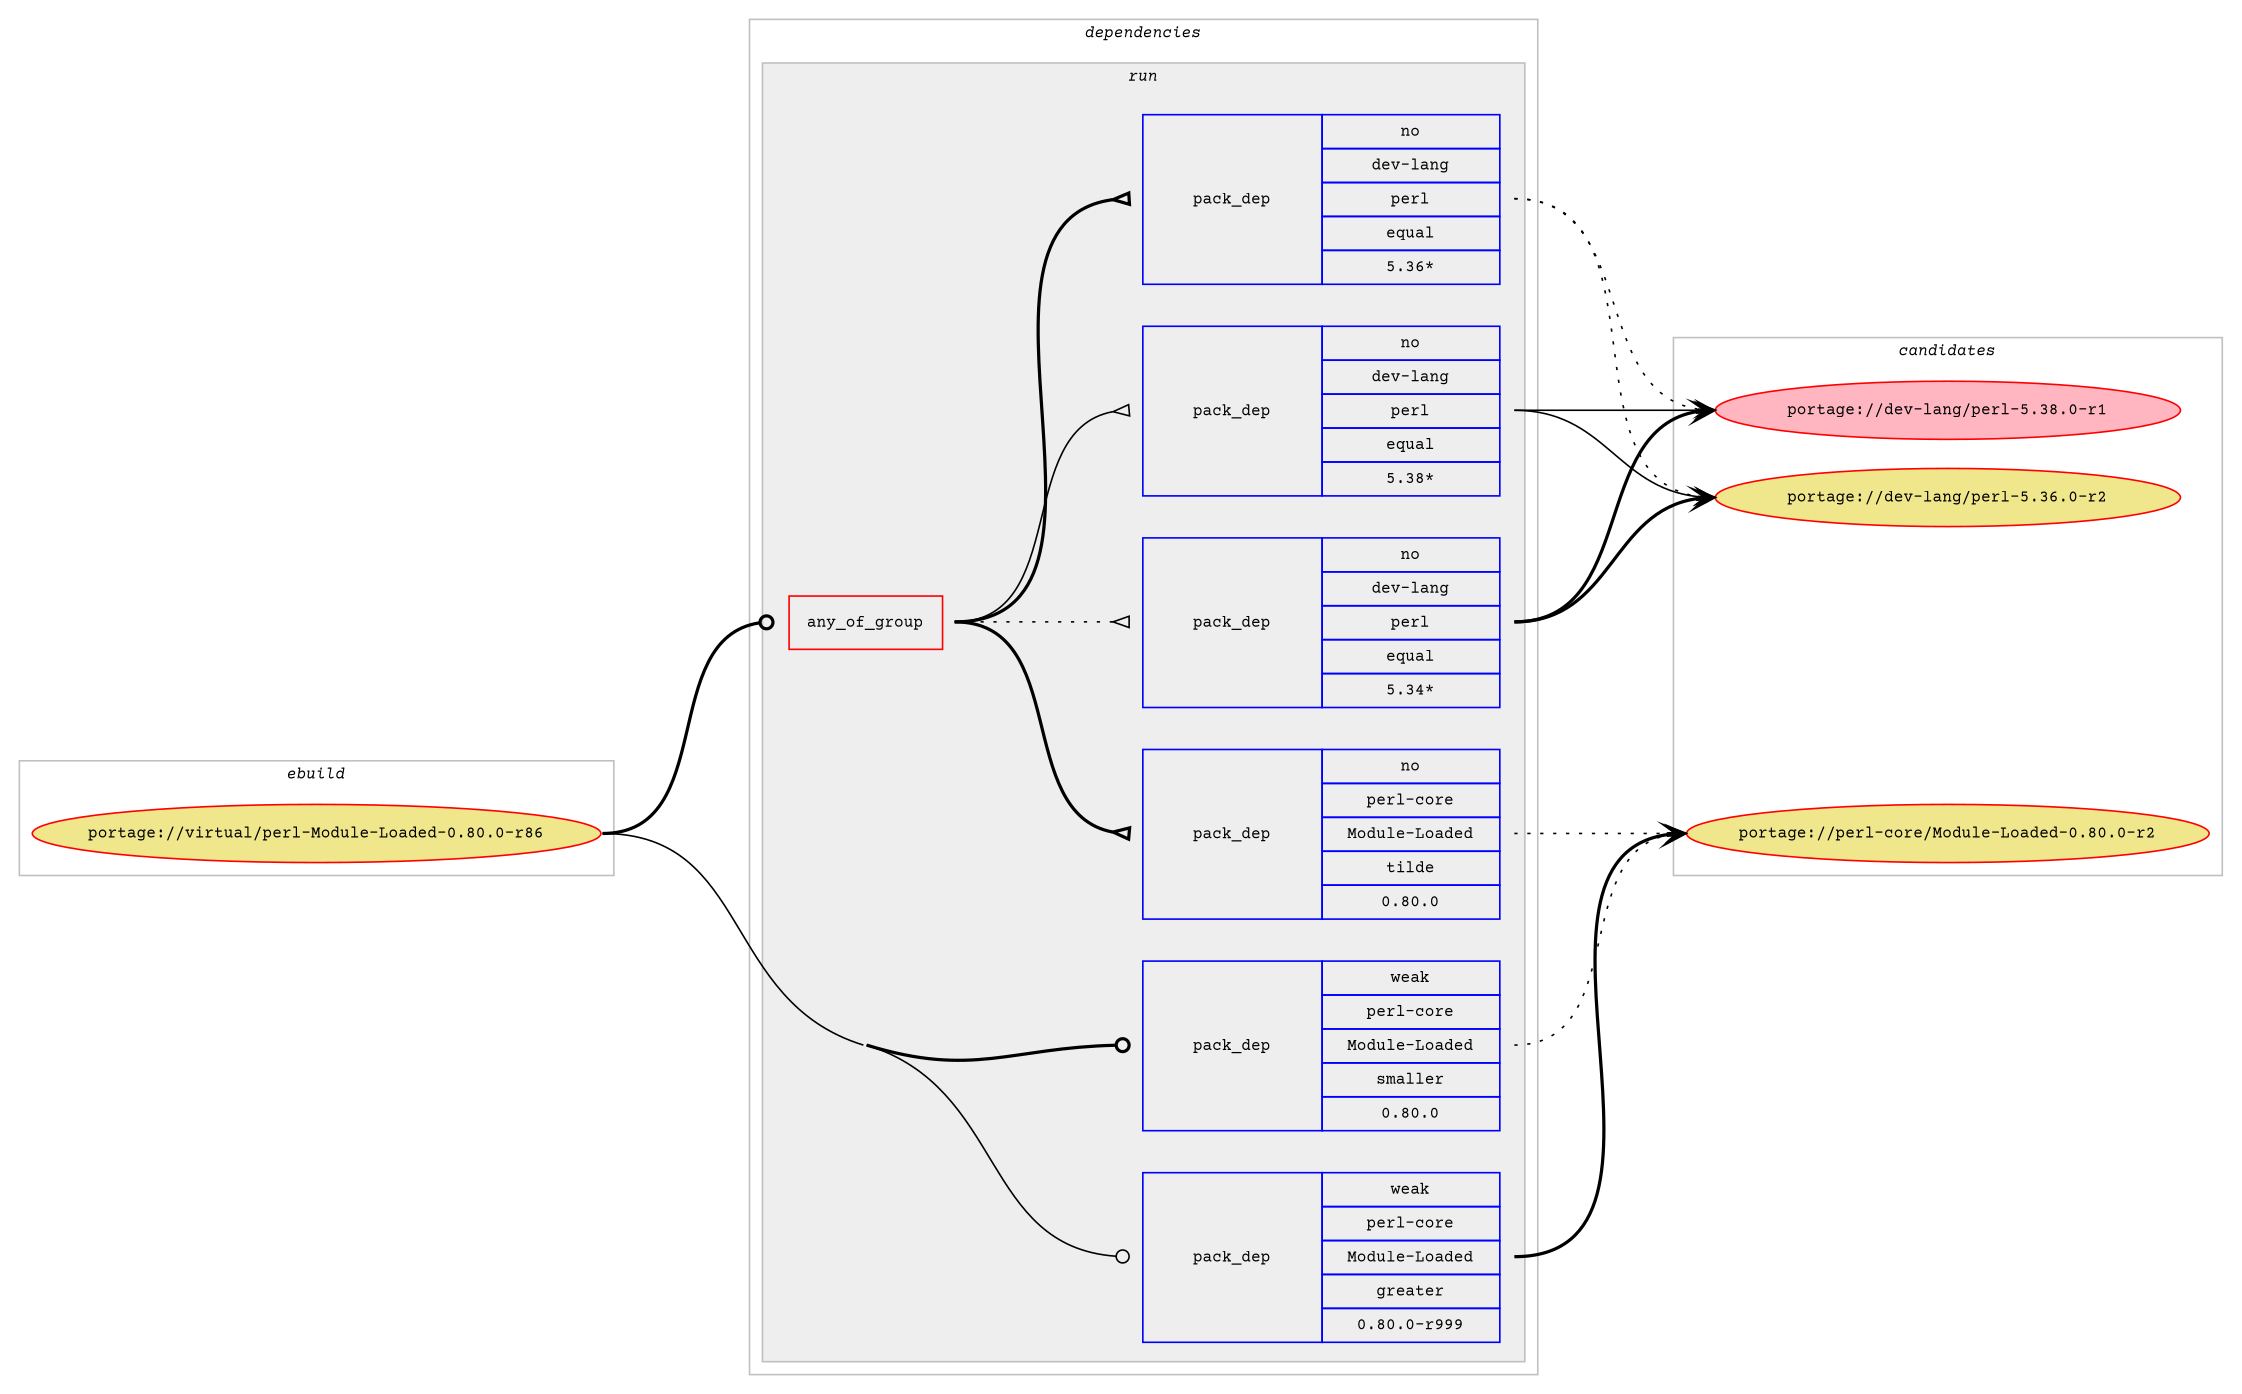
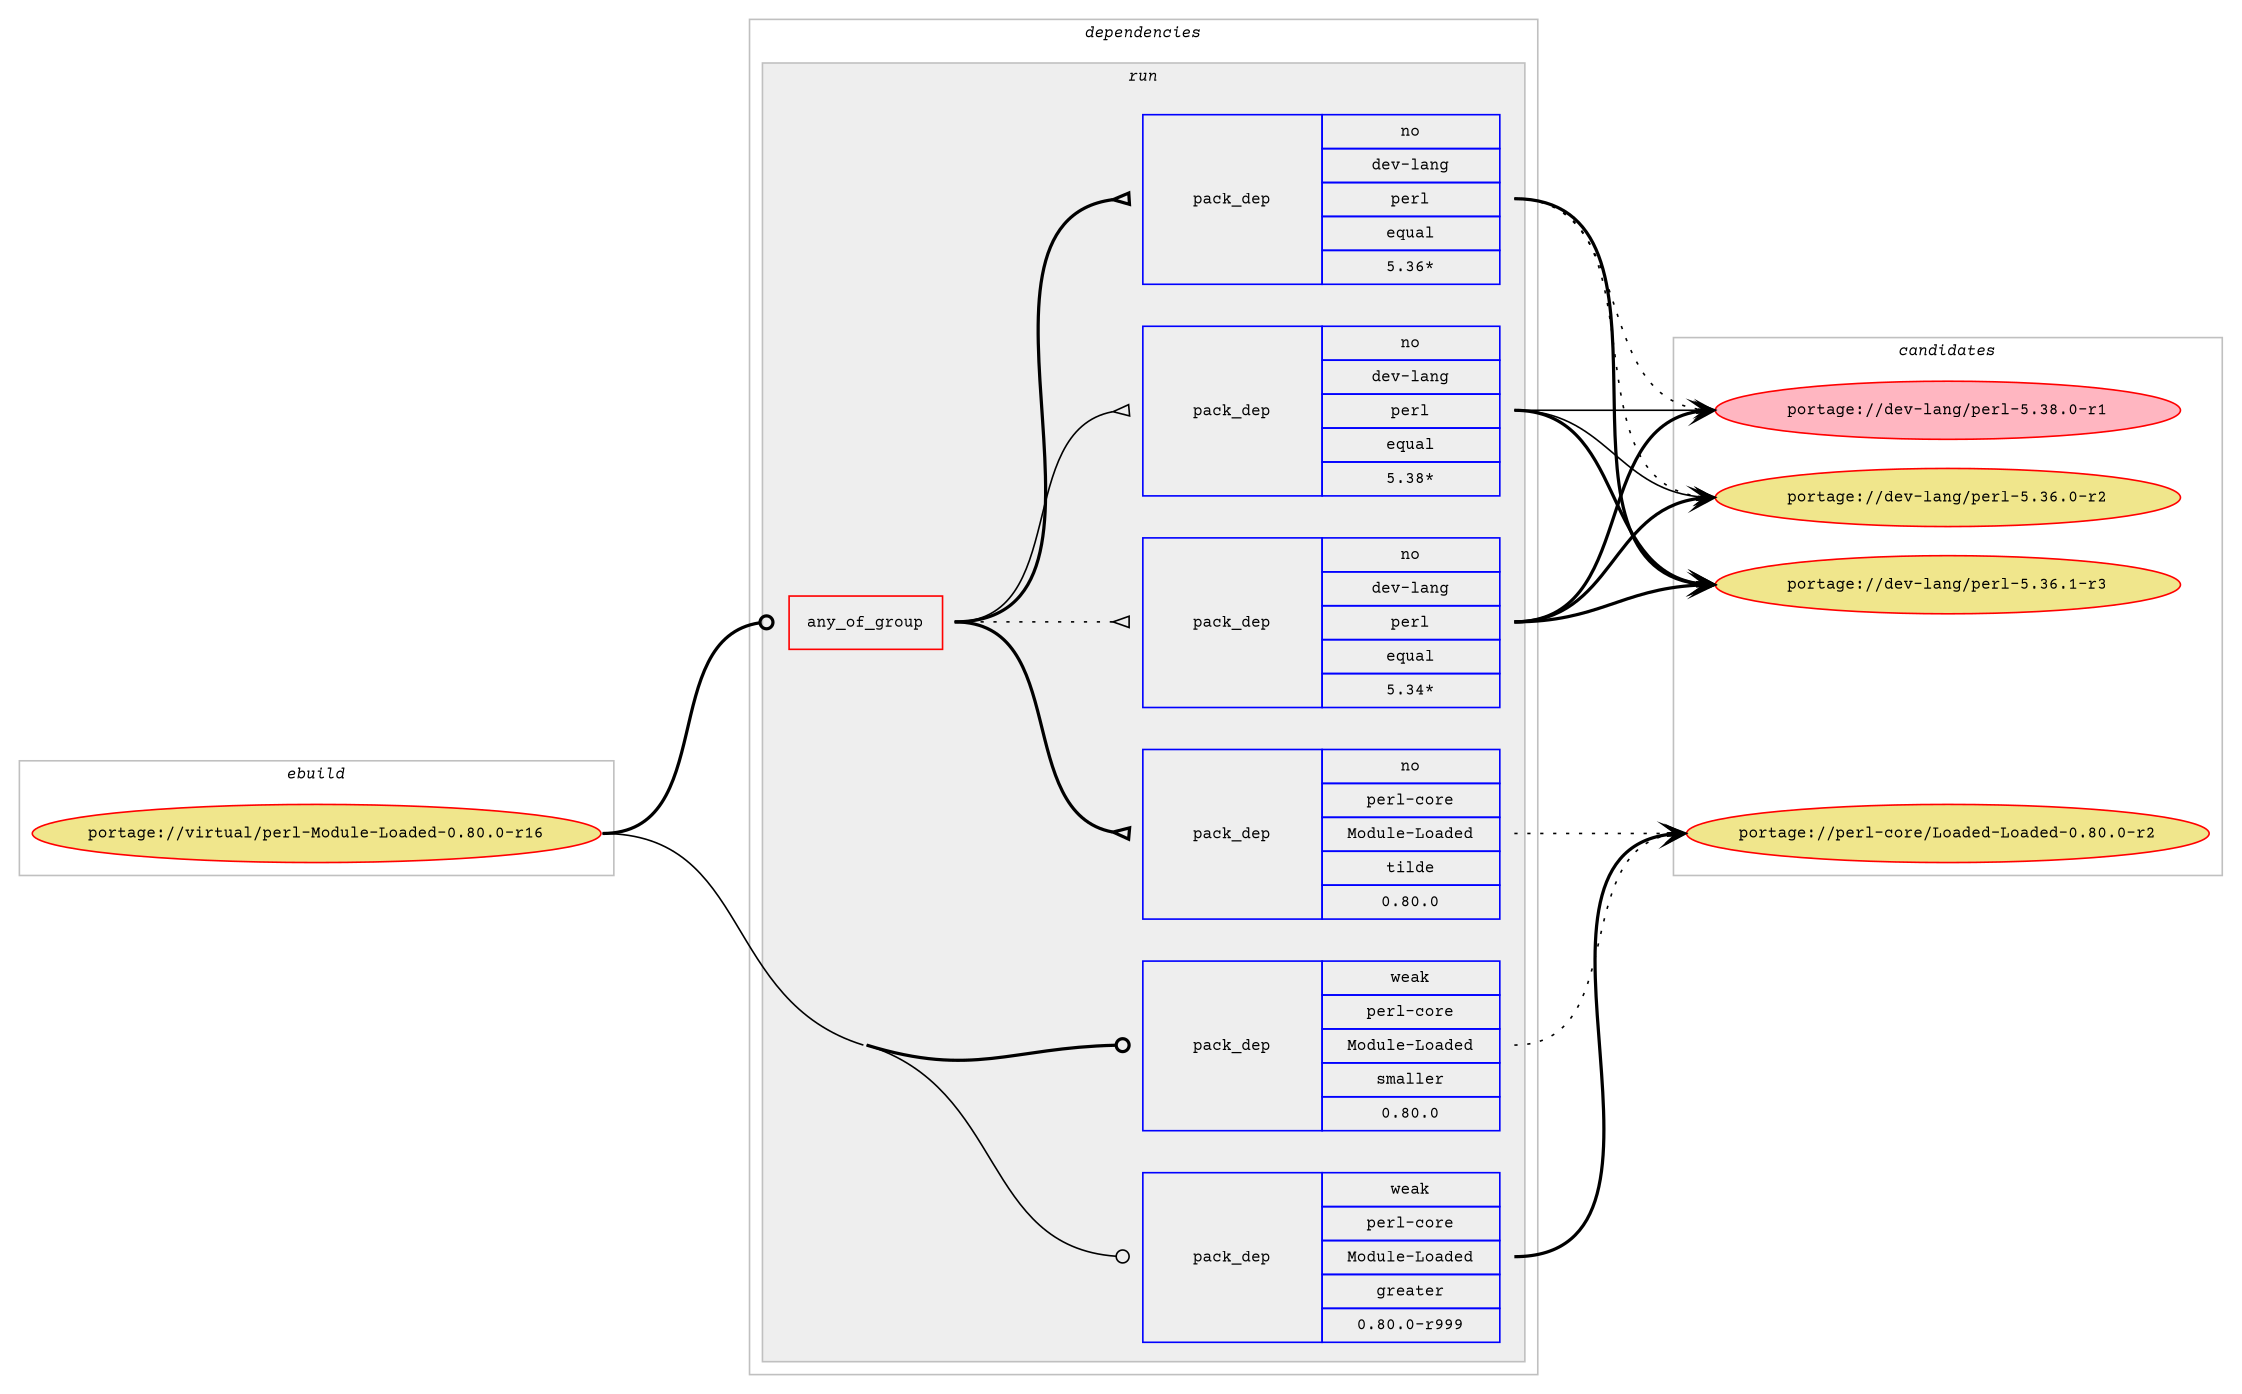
node "portage://dev-lang/perl-5.36.1-r3": added
node "portage://virtual/perl-Module-Loaded-0.80.0-r86": label "portage://virtual/perl-Module-Loaded-0.80.0-r86" -> "portage://virtual/perl-Module-Loaded-0.80.0-r16"
node "portage://perl-core/Module-Loaded-0.80.0-r2": label "portage://perl-core/Module-Loaded-0.80.0-r2" -> "portage://perl-core/Loaded-Loaded-0.80.0-r2"
